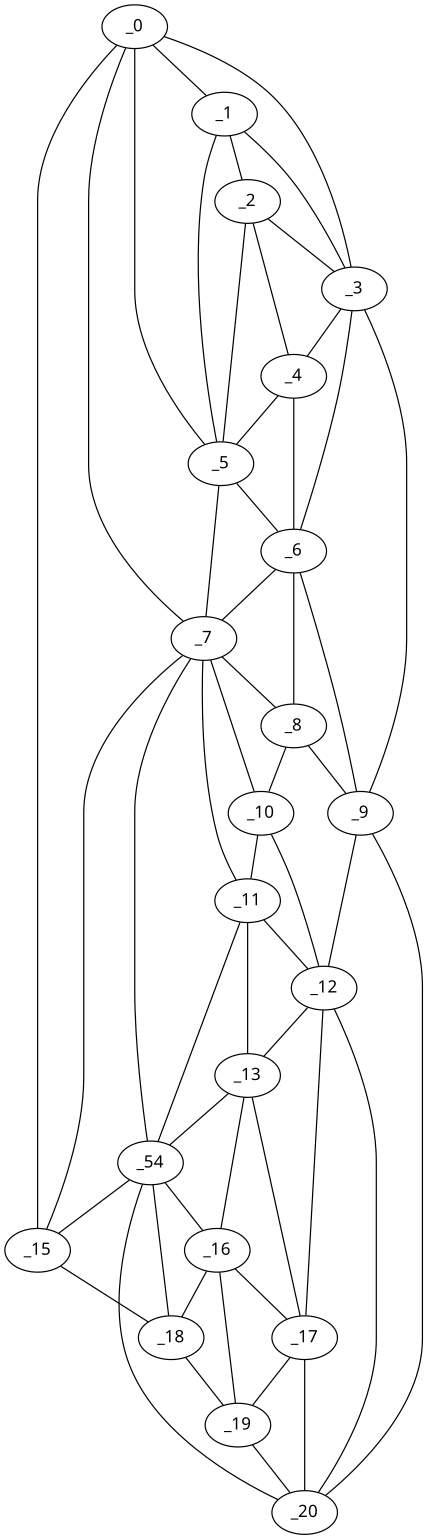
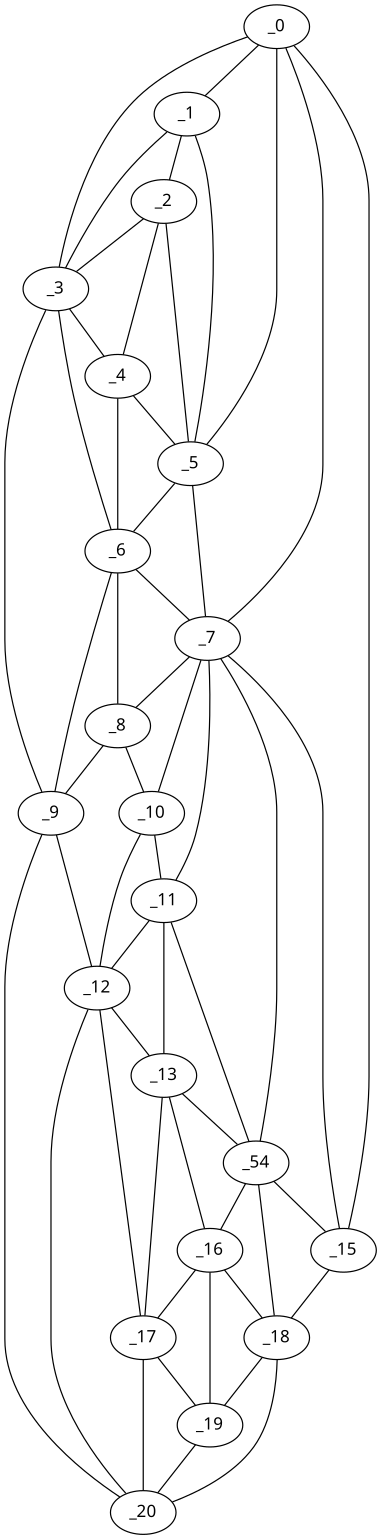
edge "_54" -- "_20": now "_18" -- "_20"
